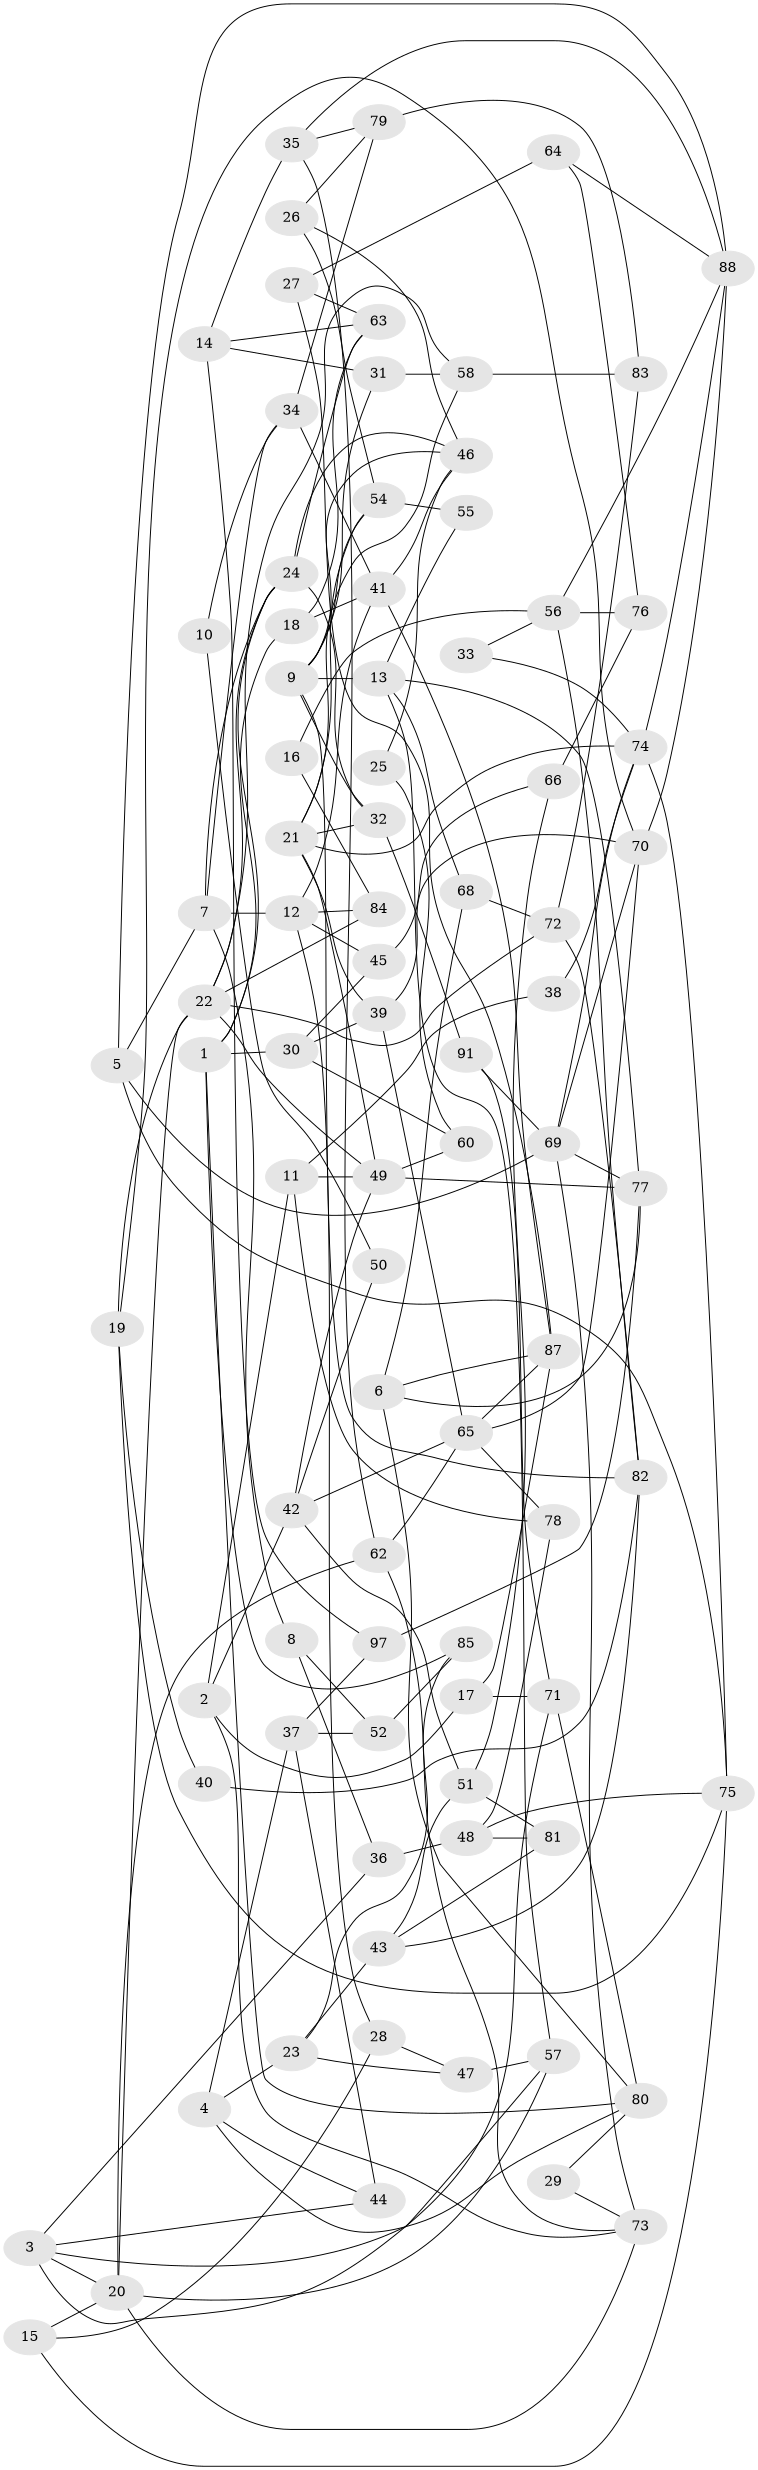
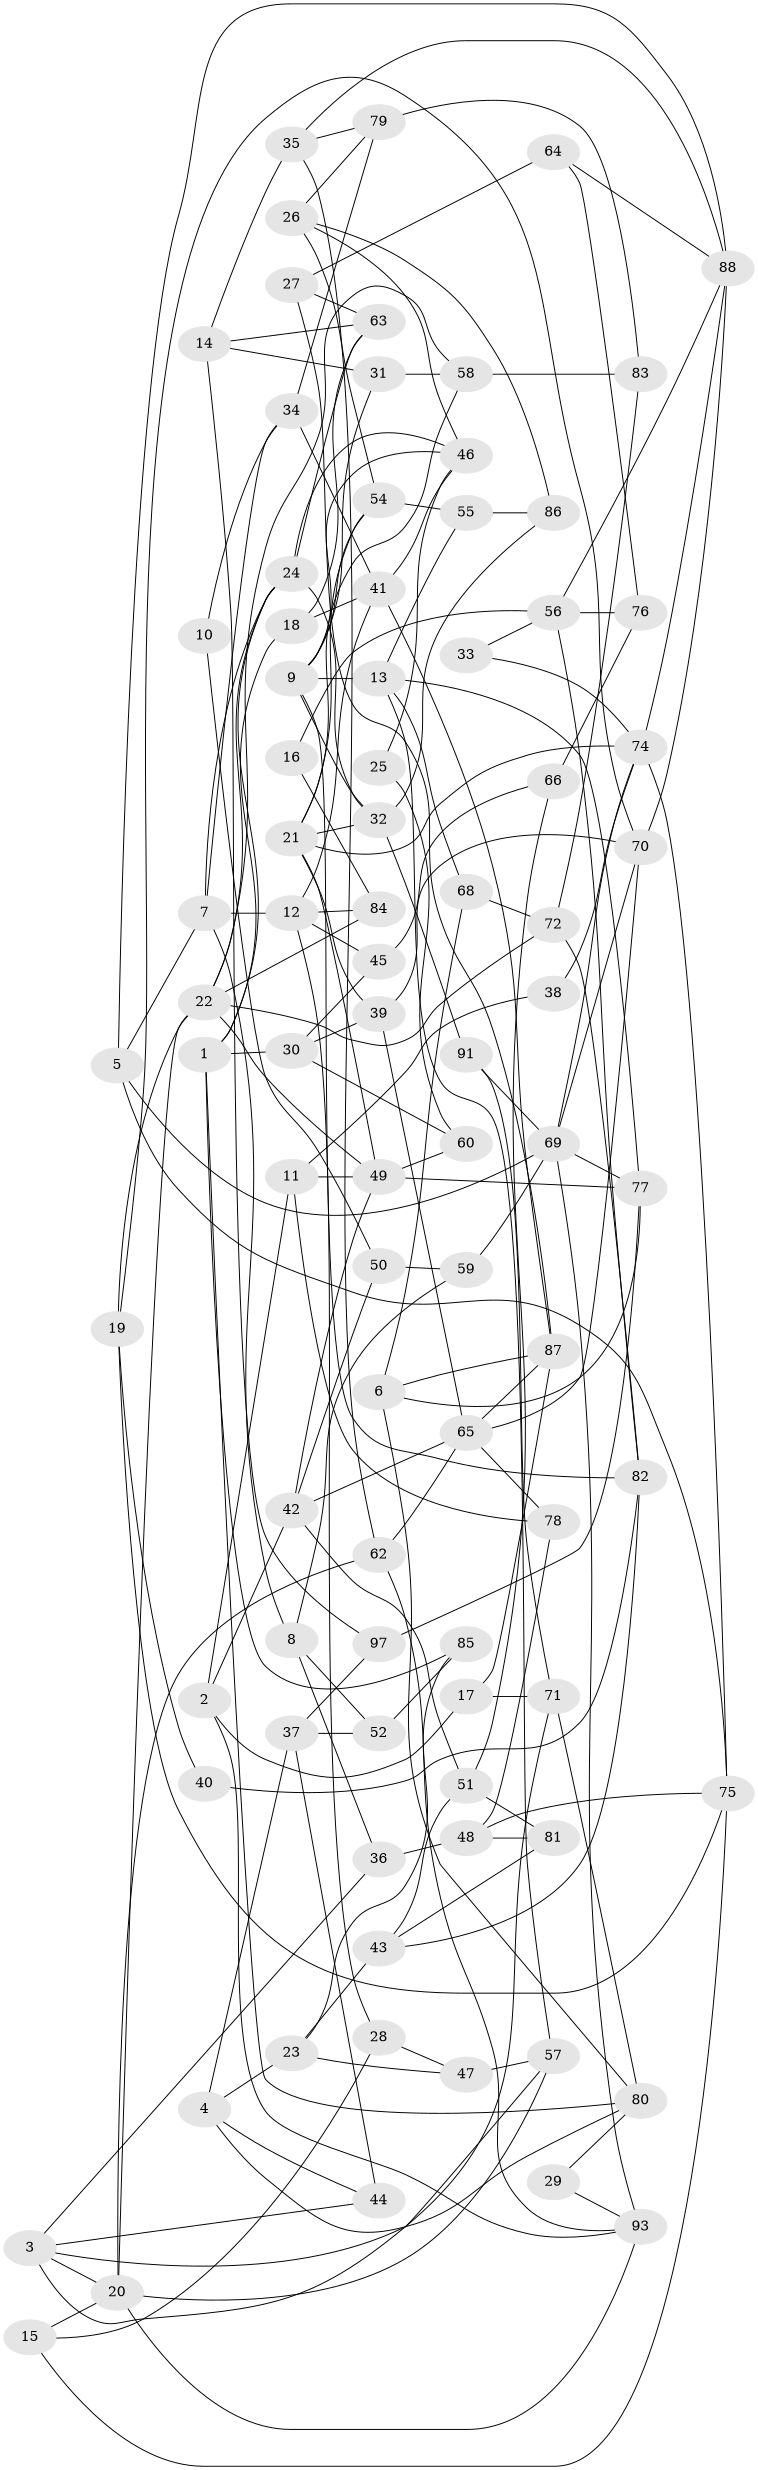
node "86": added
node "59": added
node "73": label "73" -> "93"
